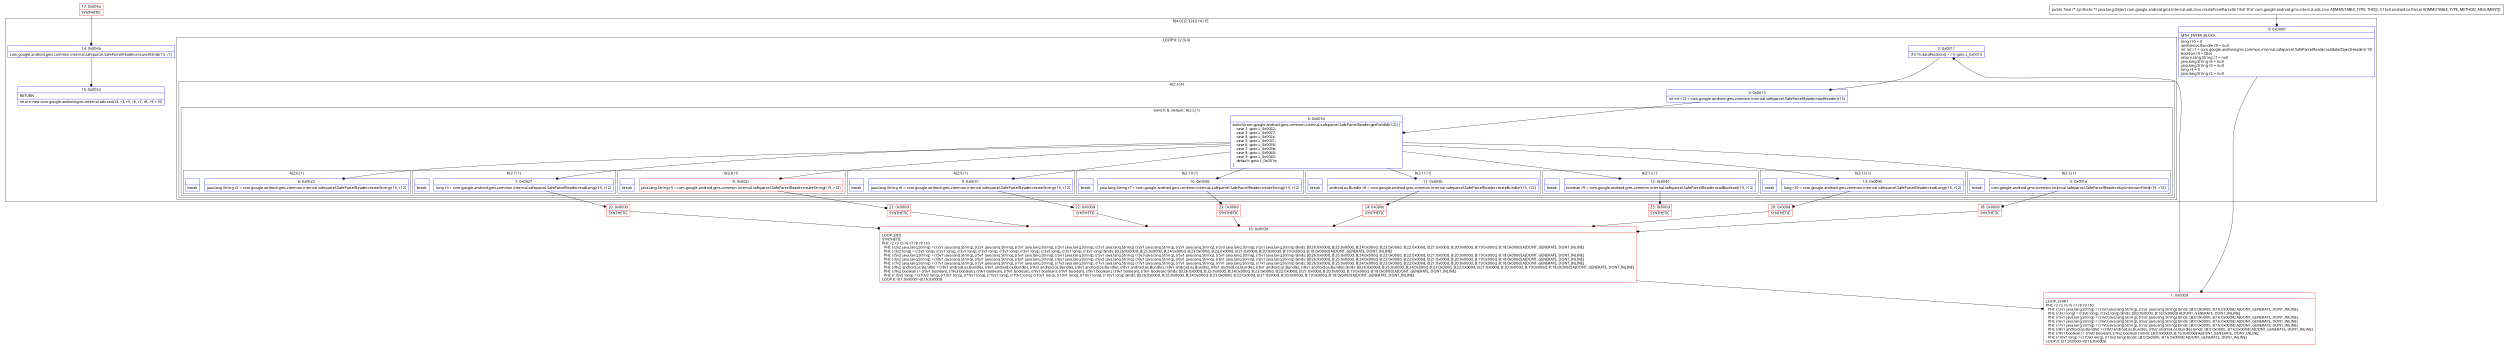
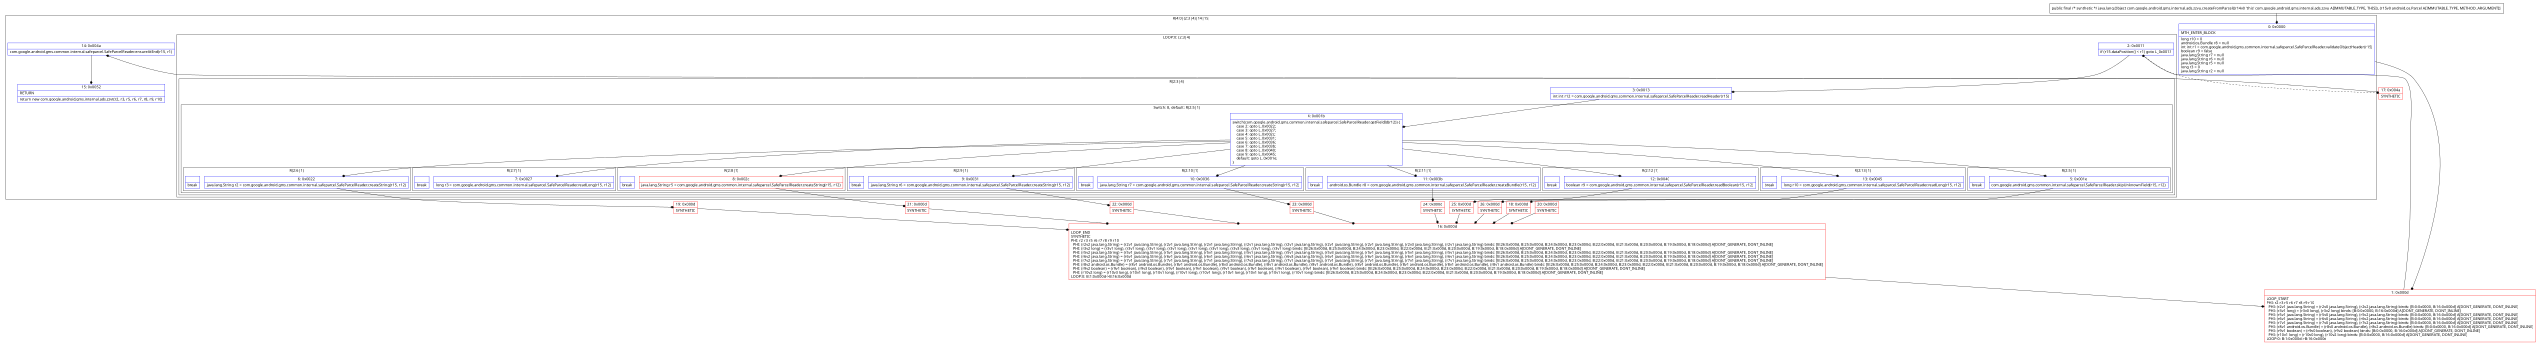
node "0: 0x0000": text "return.lang.String r7 = null" -> "java.lang.String r7 = null"
edge "2: 0x0011" -> "17: 0x004a": added
edge "7: 0x0027" -> "20: 0x000d": removed
node "19: 0x000d": added
edge "25: 0x000d" -> "16: 0x000d": added
